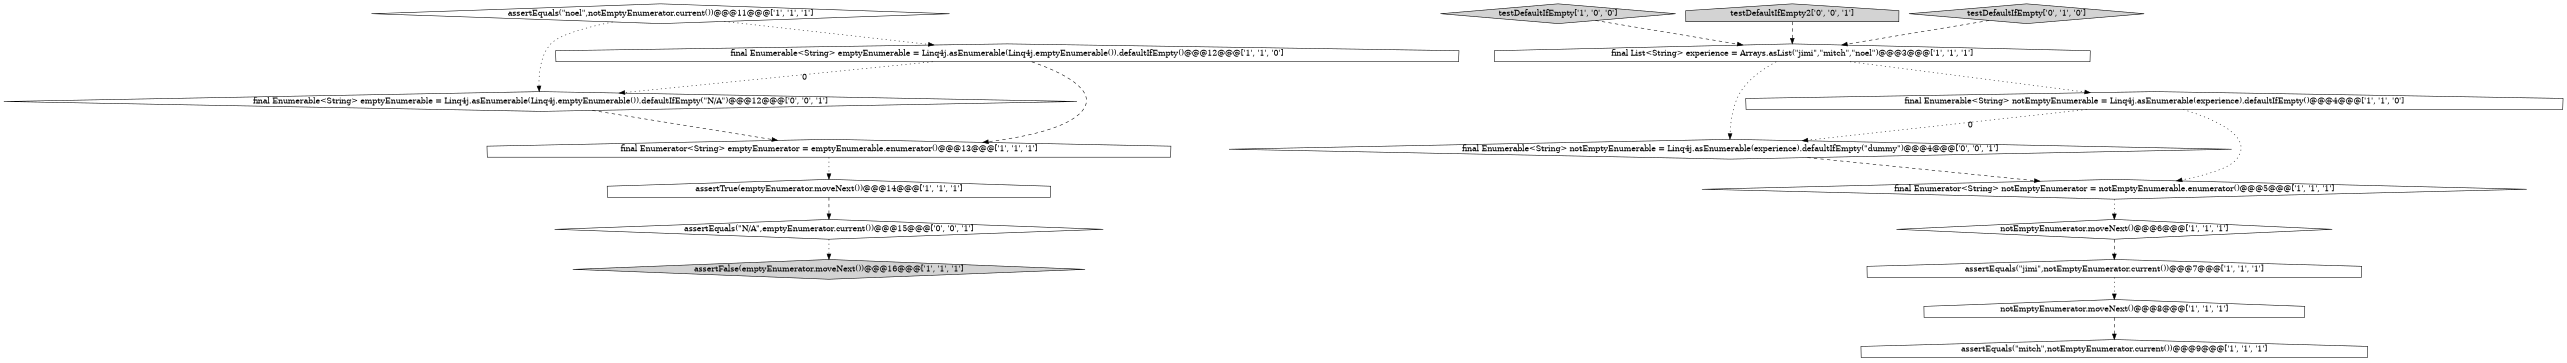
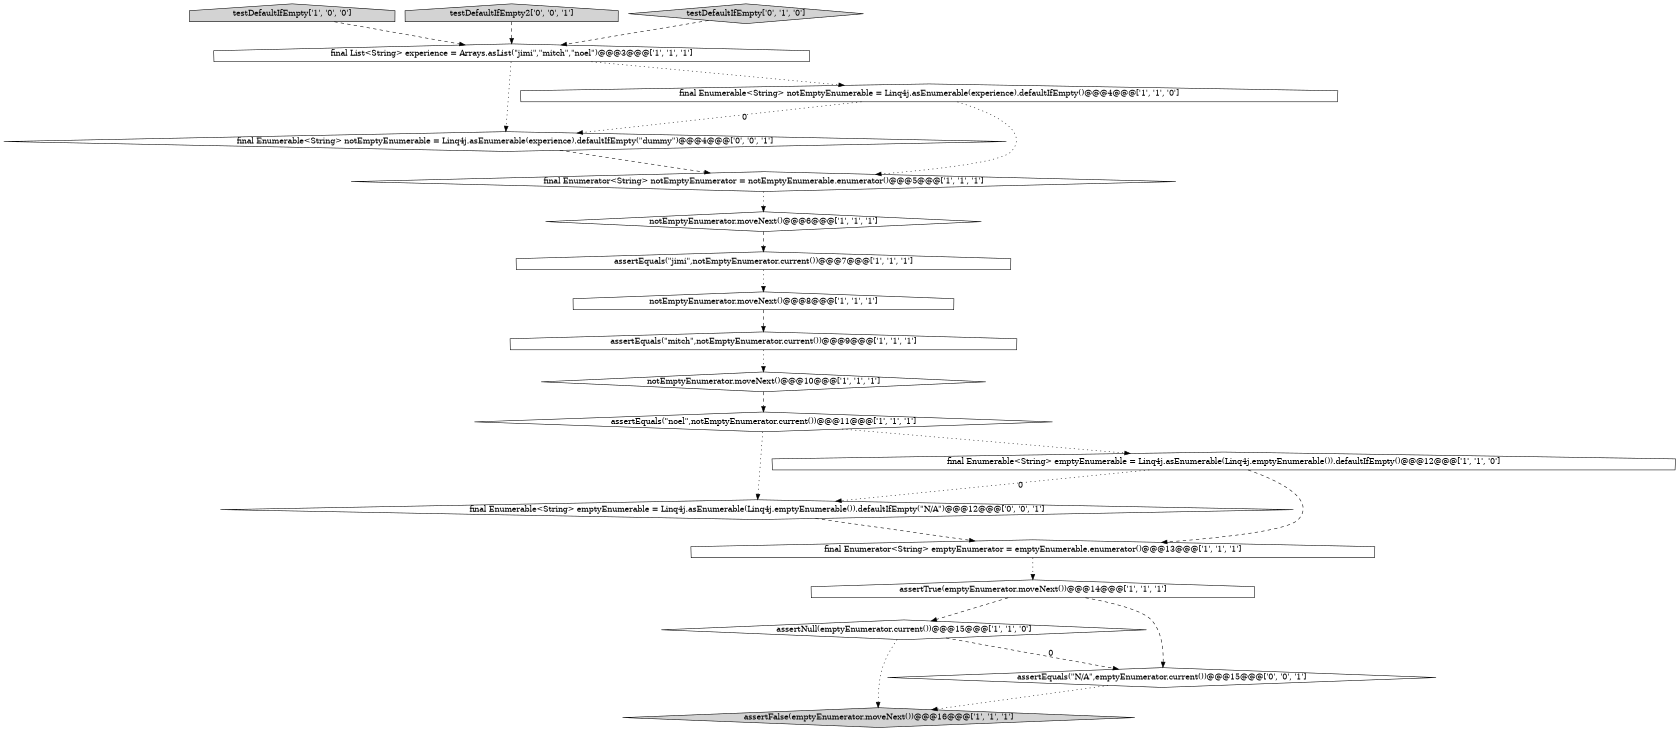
node "testDefaultIfEmpty['1', '0', '0']": shape diamond -> house
node "notEmptyEnumerator.moveNext()@@@10@@@['1', '1', '1']": added
node "assertNull(emptyEnumerator.current())@@@15@@@['1', '1', '0']": added
